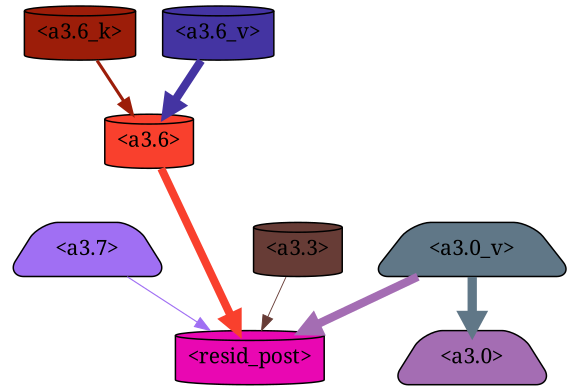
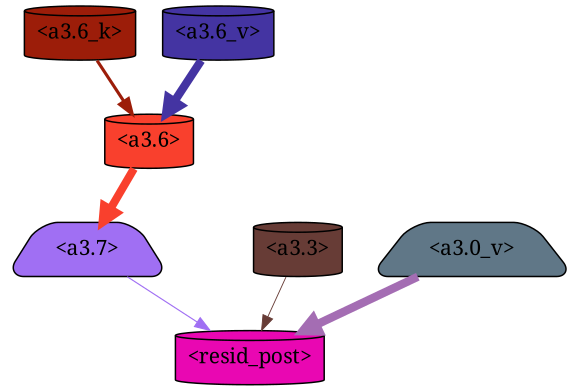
edge "<a3.6>" -> "<resid_post>": now "<a3.6>" -> "<a3.7>"
node "<a3.0>": removed
